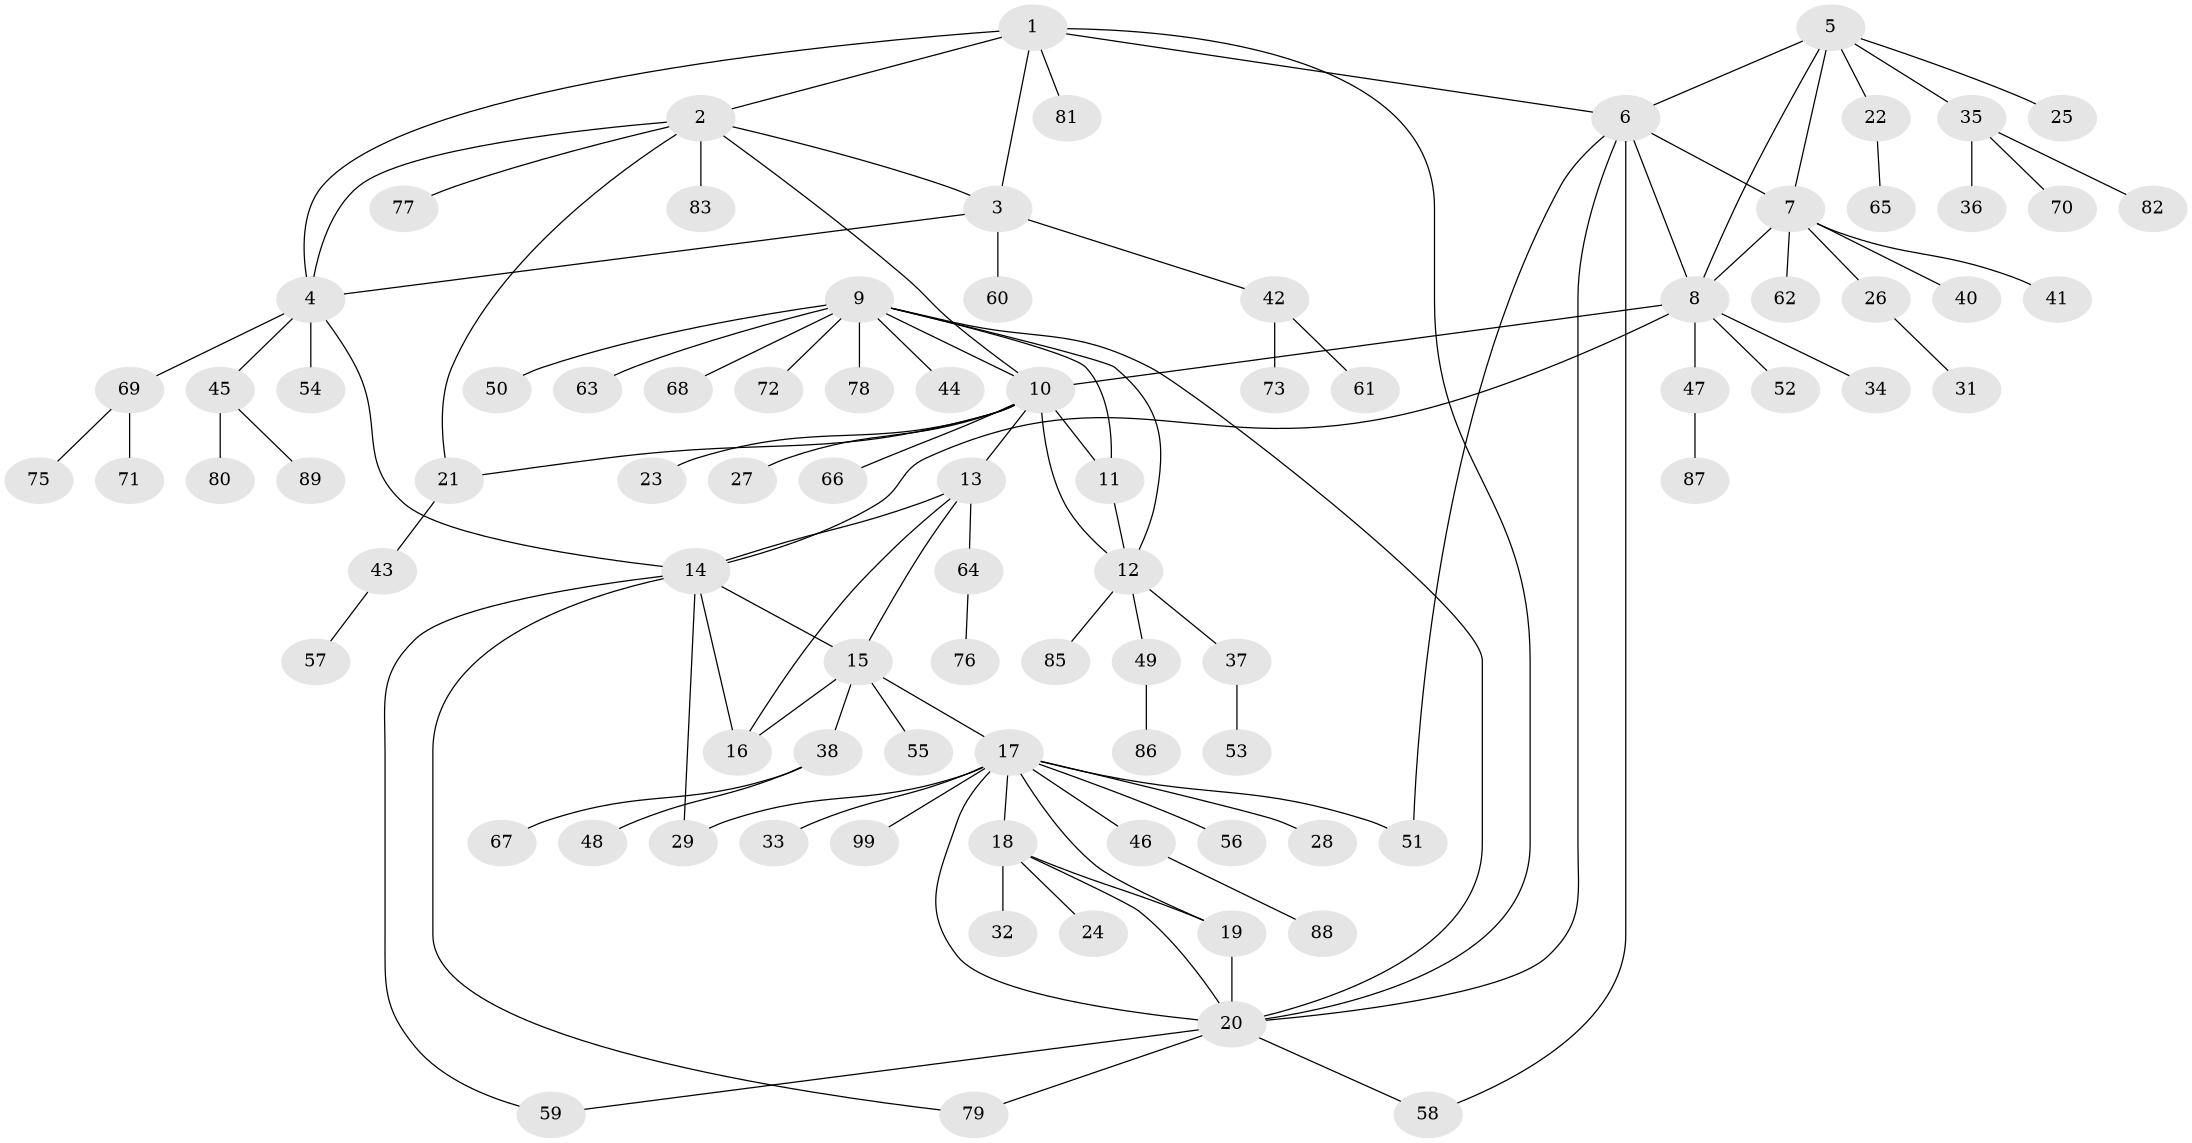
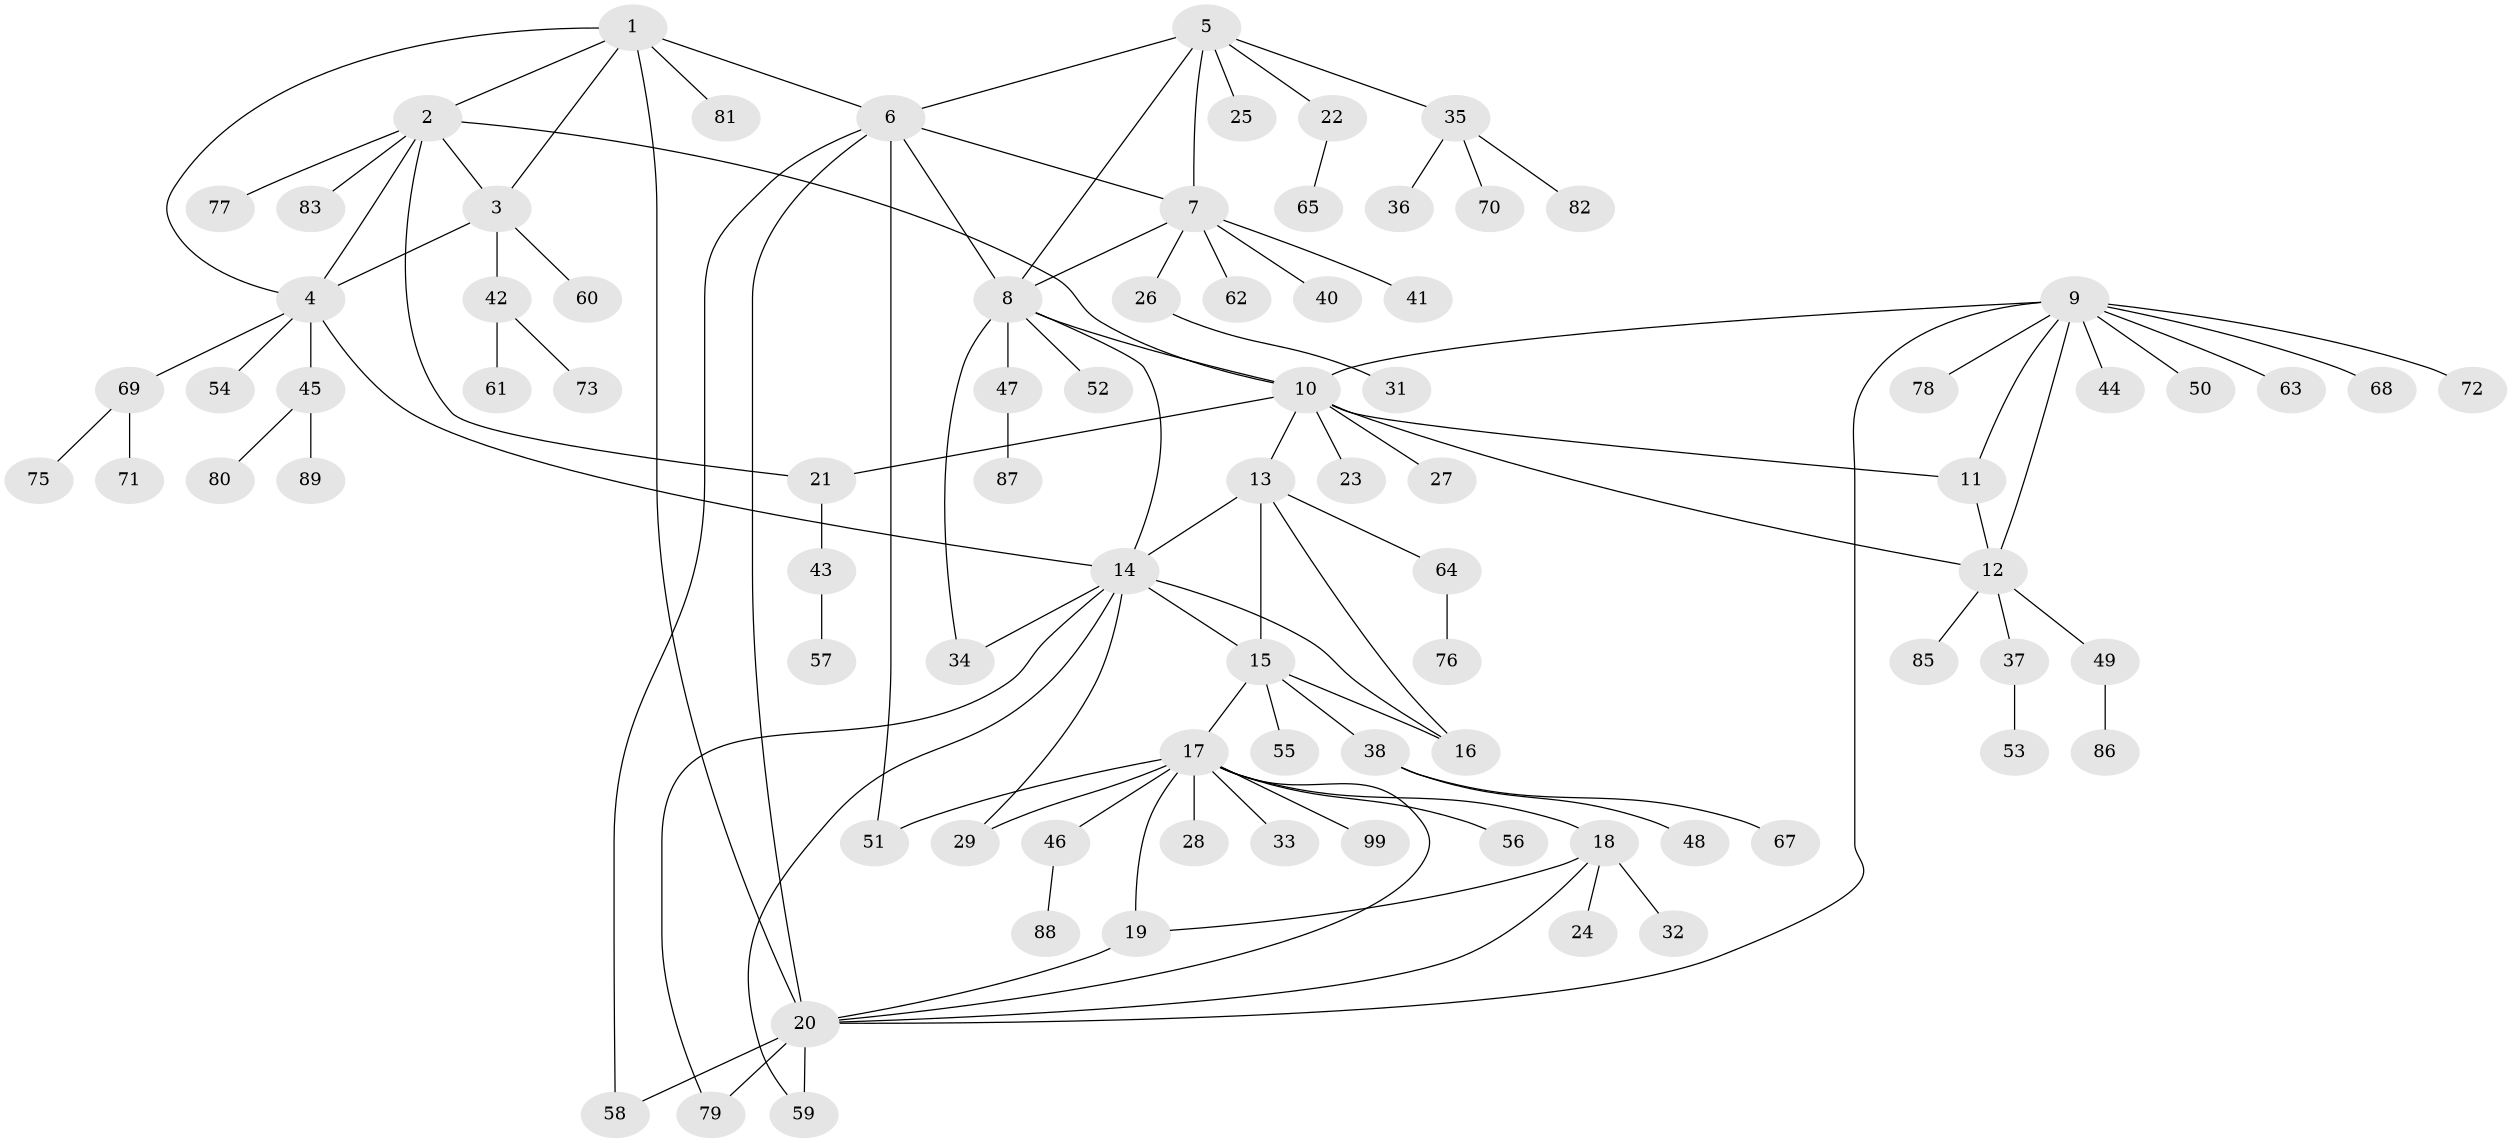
node "66": removed
edge "14" -- "34": added
